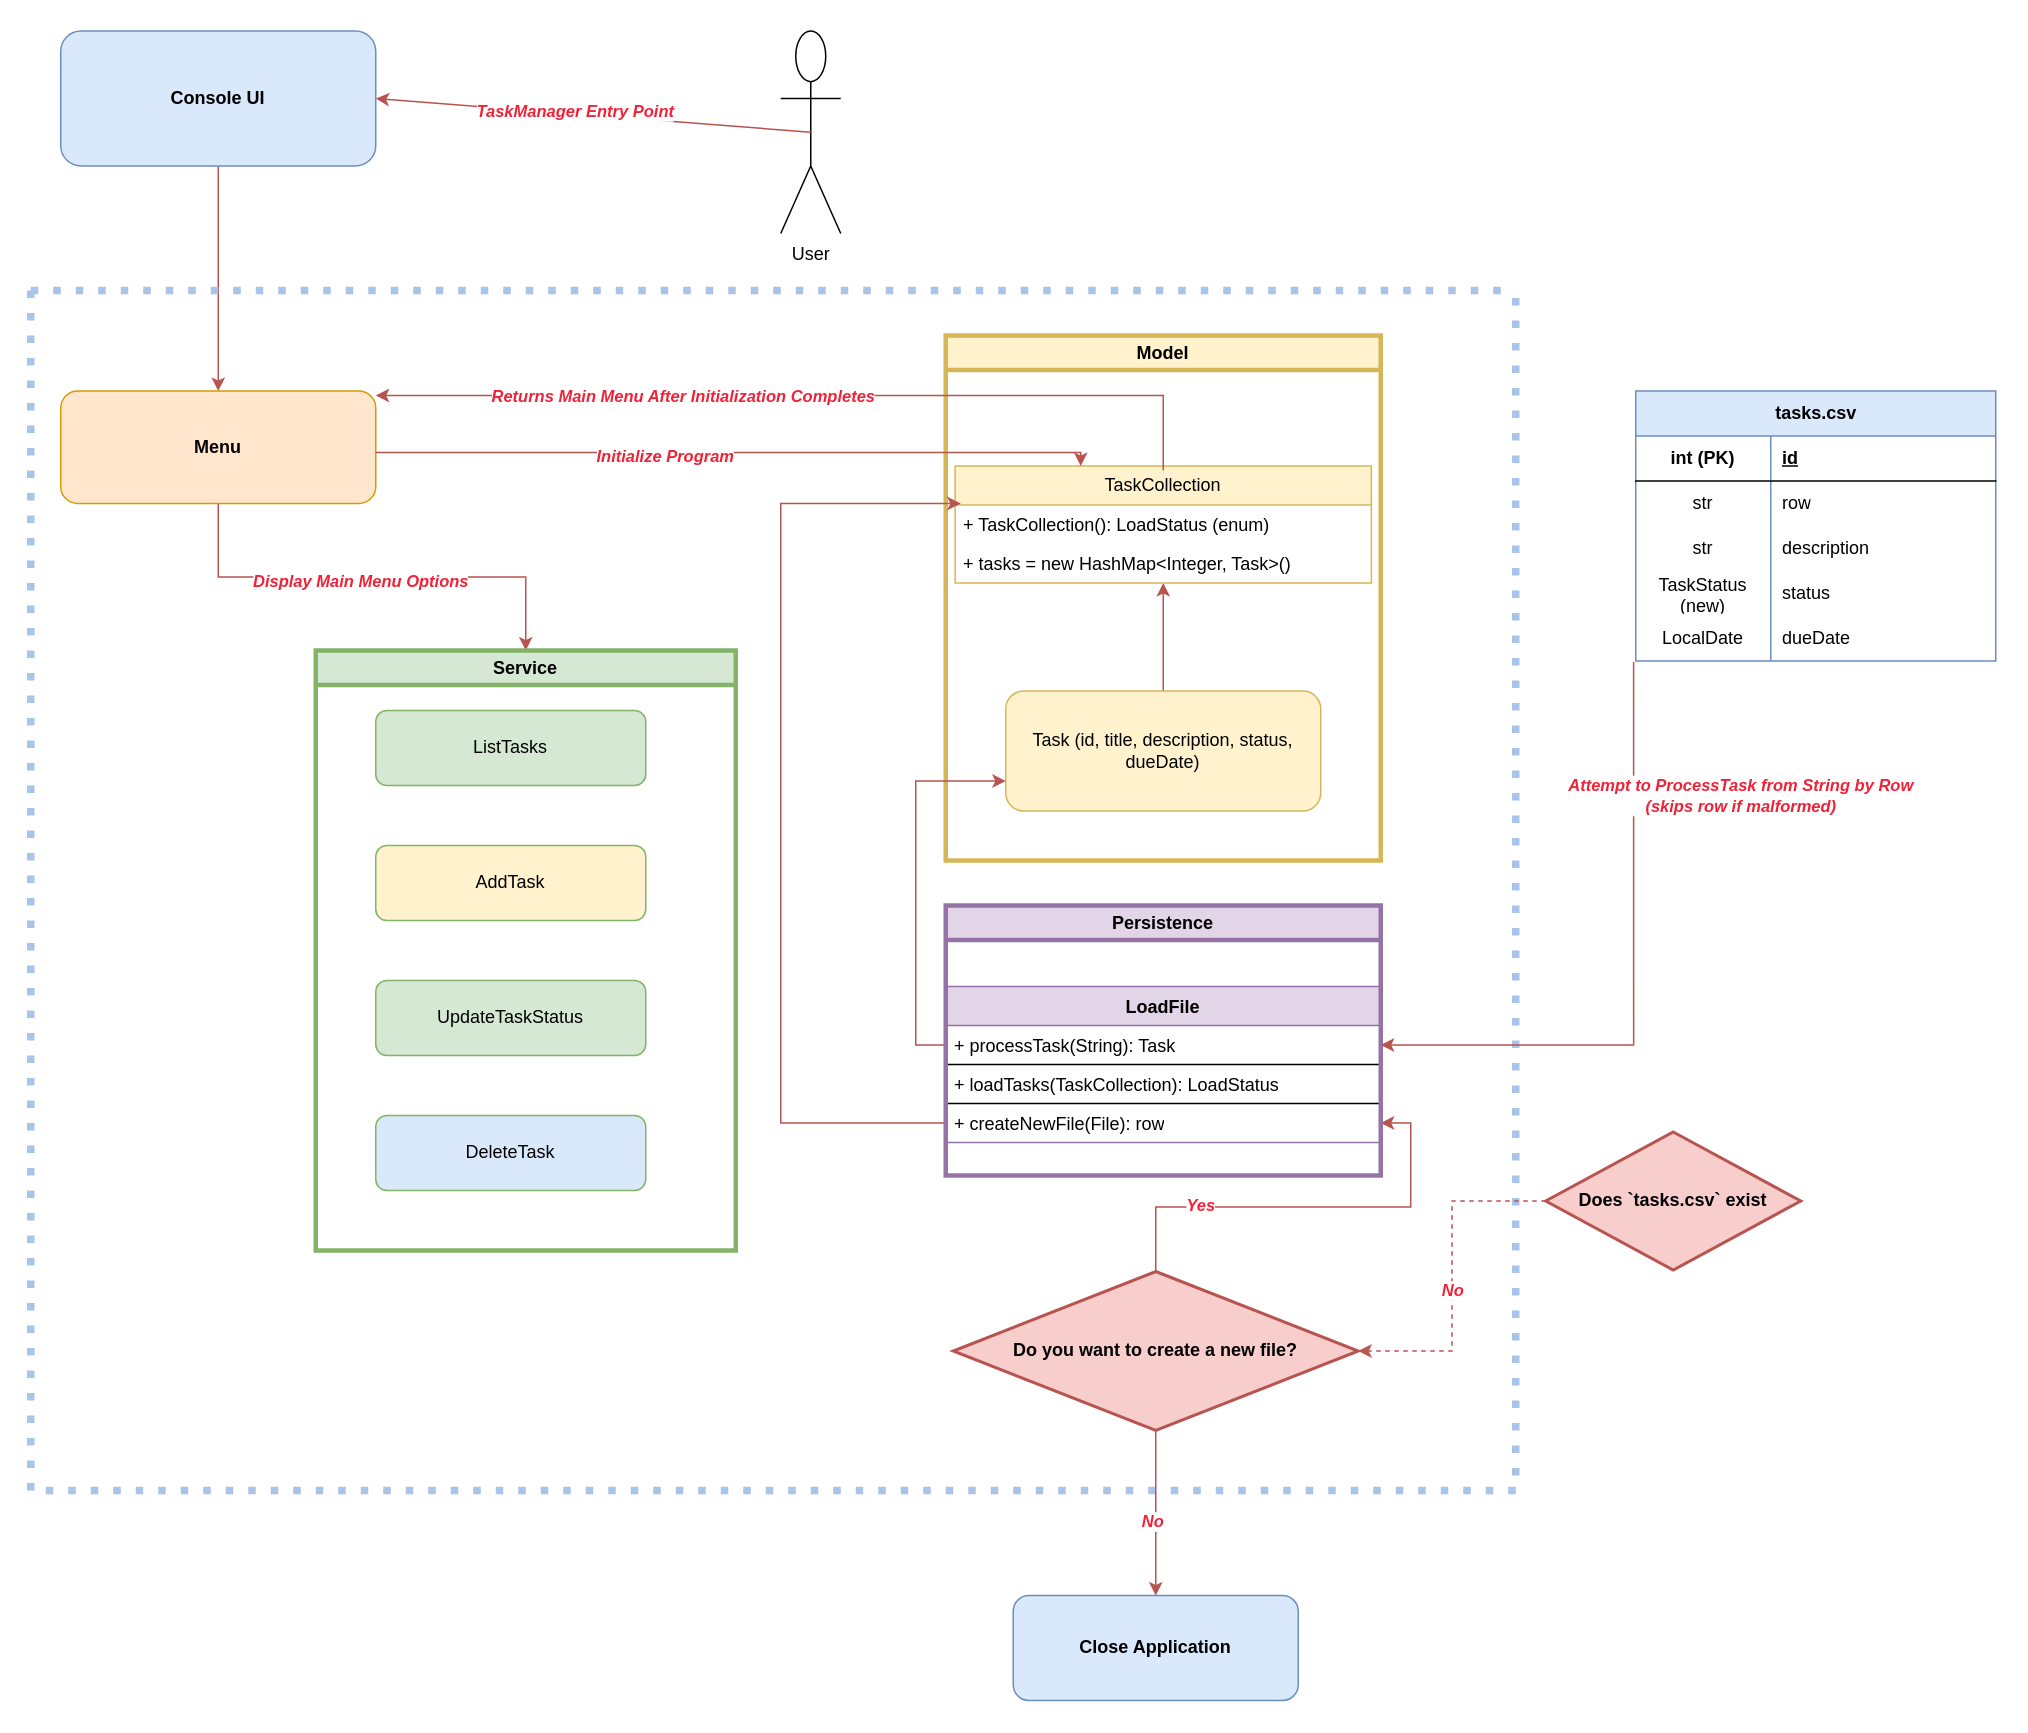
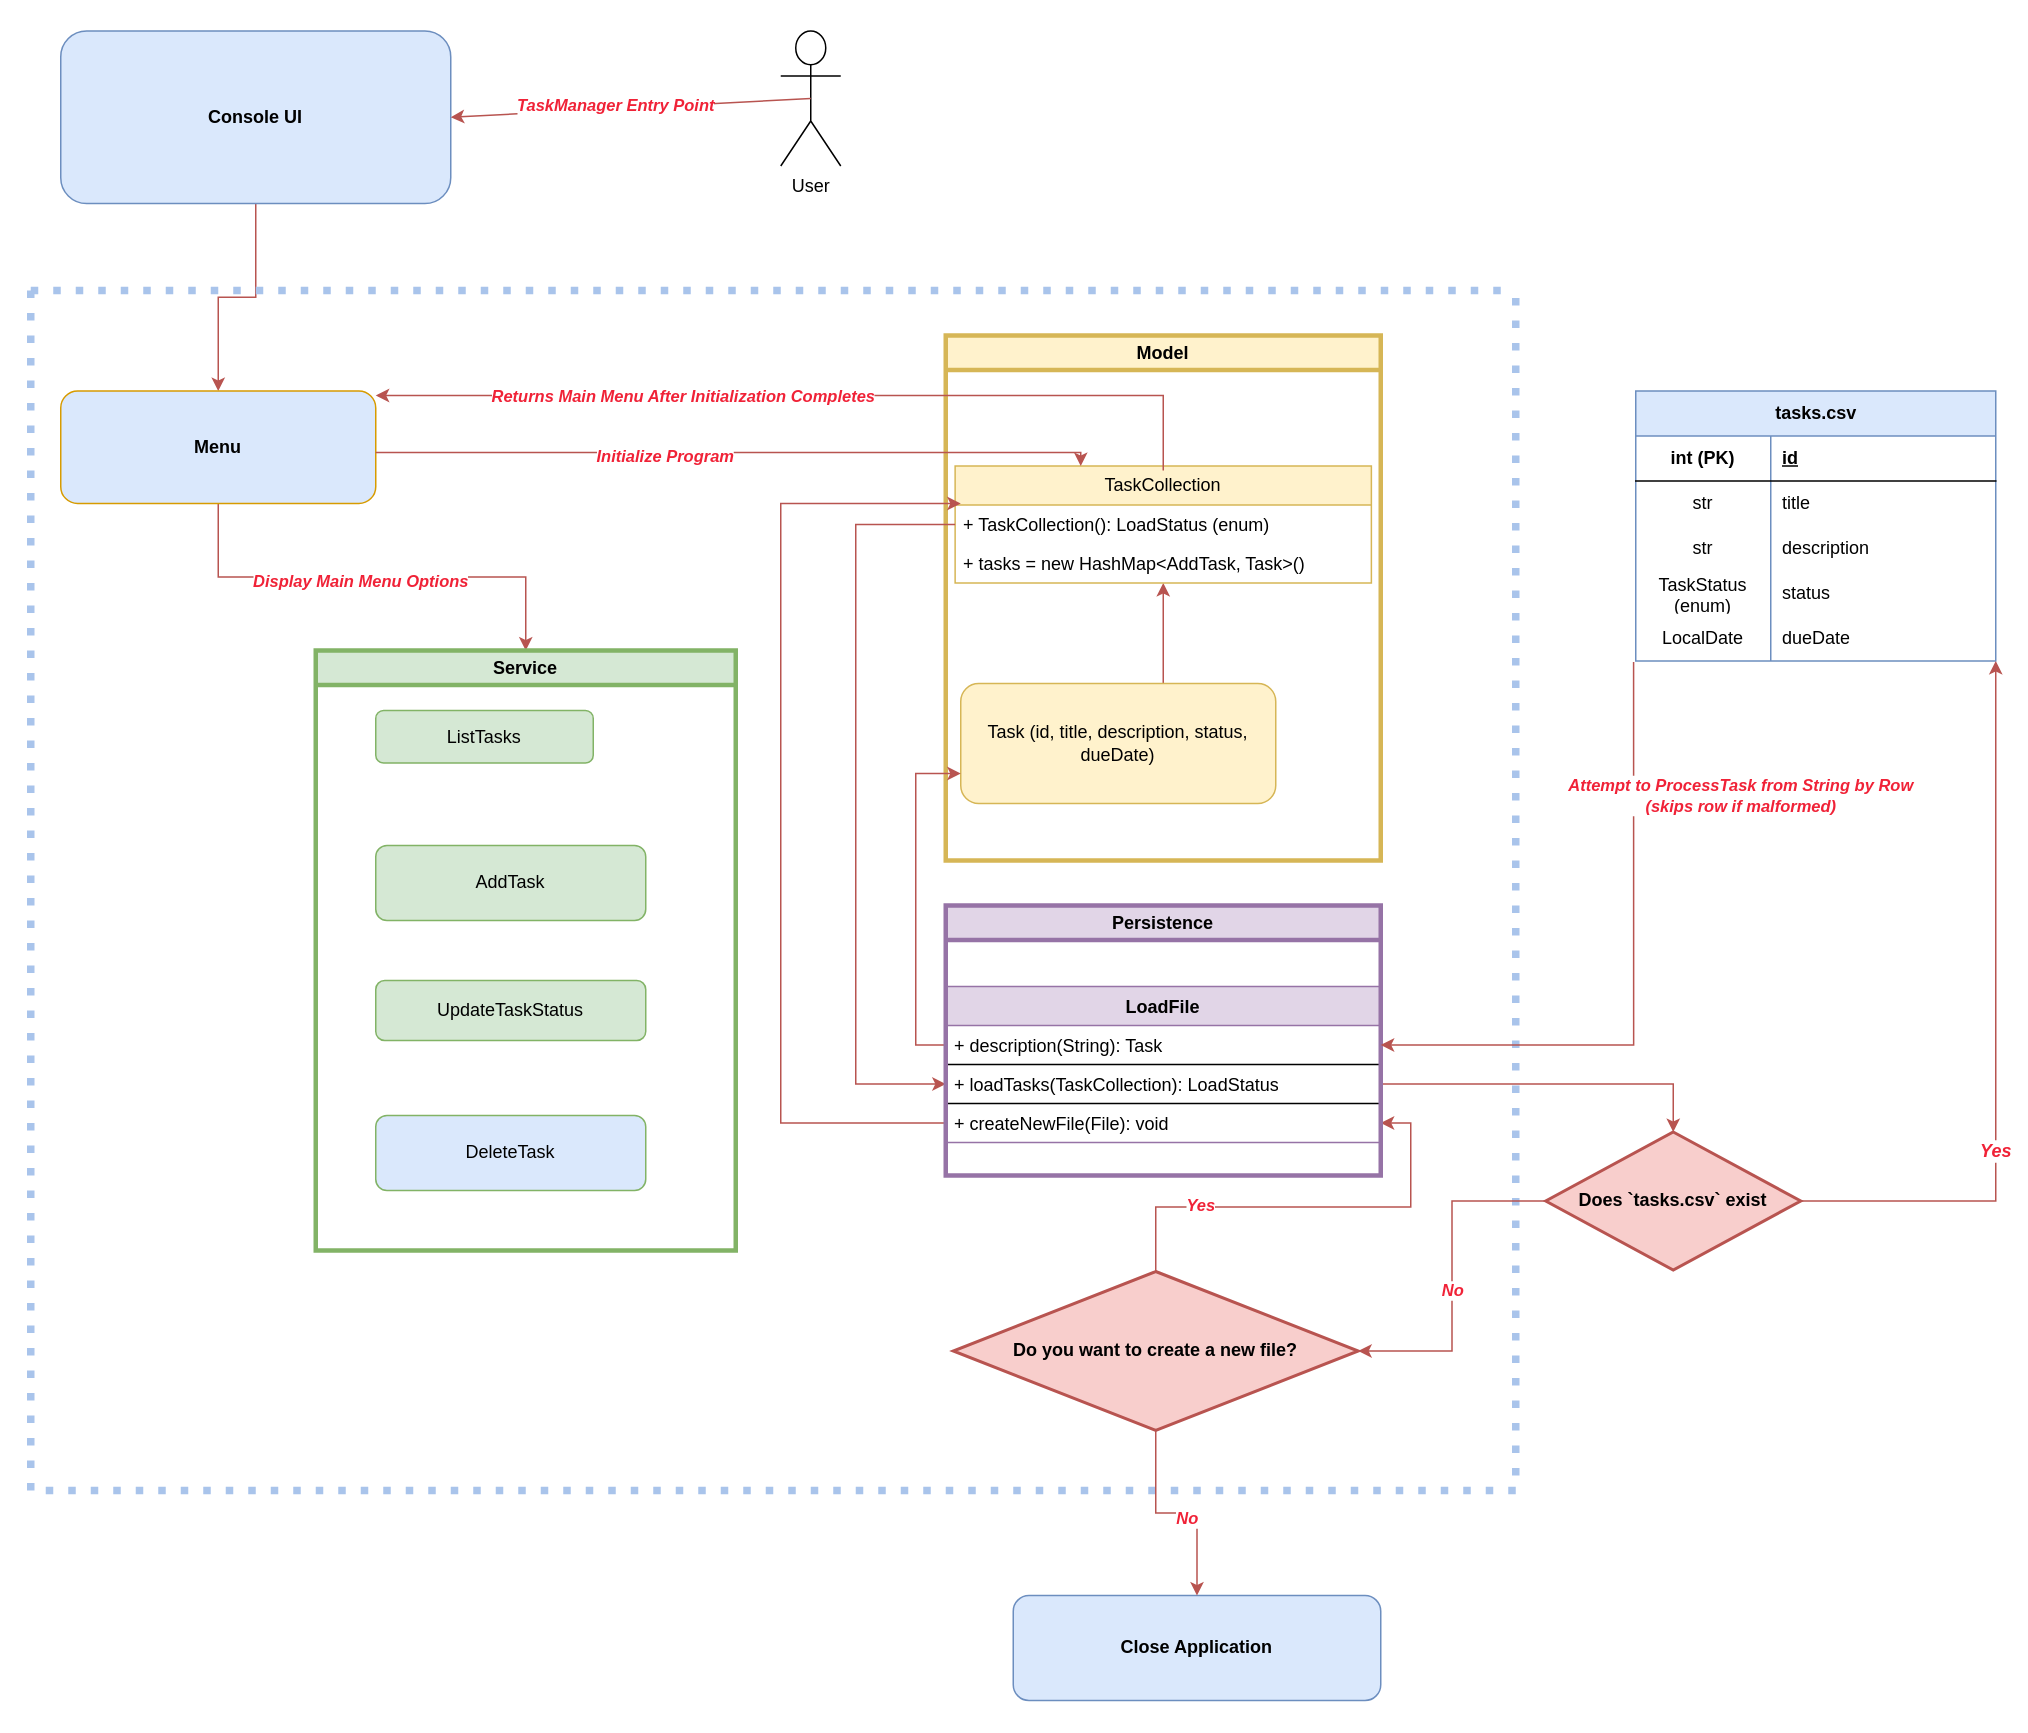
node "Console UI": size 315x135 -> 390x173
node "User": size 60x203 -> 60x135
node "Menu": fillcolor #ffe6cc -> #dae8fc
node "row": label "row" -> "title"
node "+ tasks = new HashMap<Integer, Task>()": label "+ tasks = new HashMap<Integer, Task>()" -> "+ tasks = new HashMap<AddTask, Task>()"
node "TaskStatus (new)": label "TaskStatus (new)" -> "TaskStatus (enum)"
node "ListTasks": size 270x75 -> 218x53
node "Task (id, title, description, status, dueDate)": moved (1163, 751) -> (1118, 743)
edge "+ TaskCollection(): LoadStatus (enum)" -> "+ loadTasks(TaskCollection): LoadStatus": added
node "AddTask": fillcolor #fff2cc -> #d5e8d4
node "UpdateTaskStatus": size 270x75 -> 270x60
edge "Does `tasks.csv` exist" -> "tasks.csv": added, label "Yes"
node "+ processTask(String): Task": label "+ processTask(String): Task" -> "+ description(String): Task"
edge "+ loadTasks(TaskCollection): LoadStatus" -> "Does `tasks.csv` exist": added
node "+ createNewFile(File): row": label "+ createNewFile(File): row" -> "+ createNewFile(File): void"
edge "Does `tasks.csv` exist" -> "Do you want to create a new file?": style dashed -> solid
node "Close Application": size 285x105 -> 368x105
